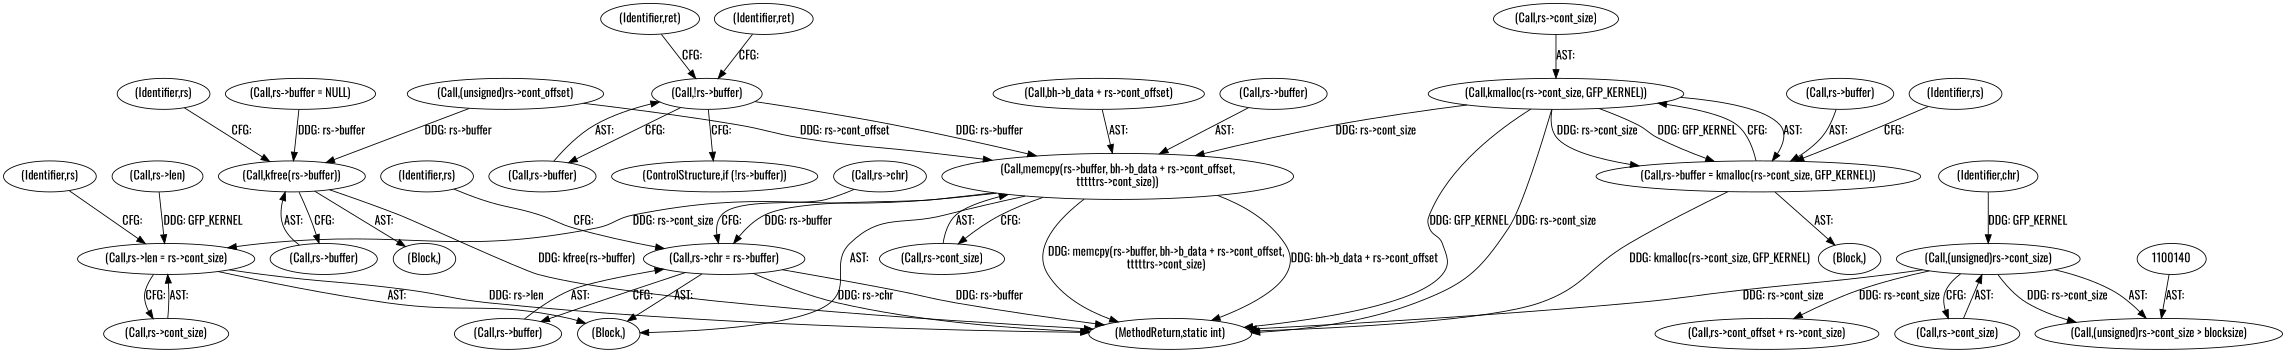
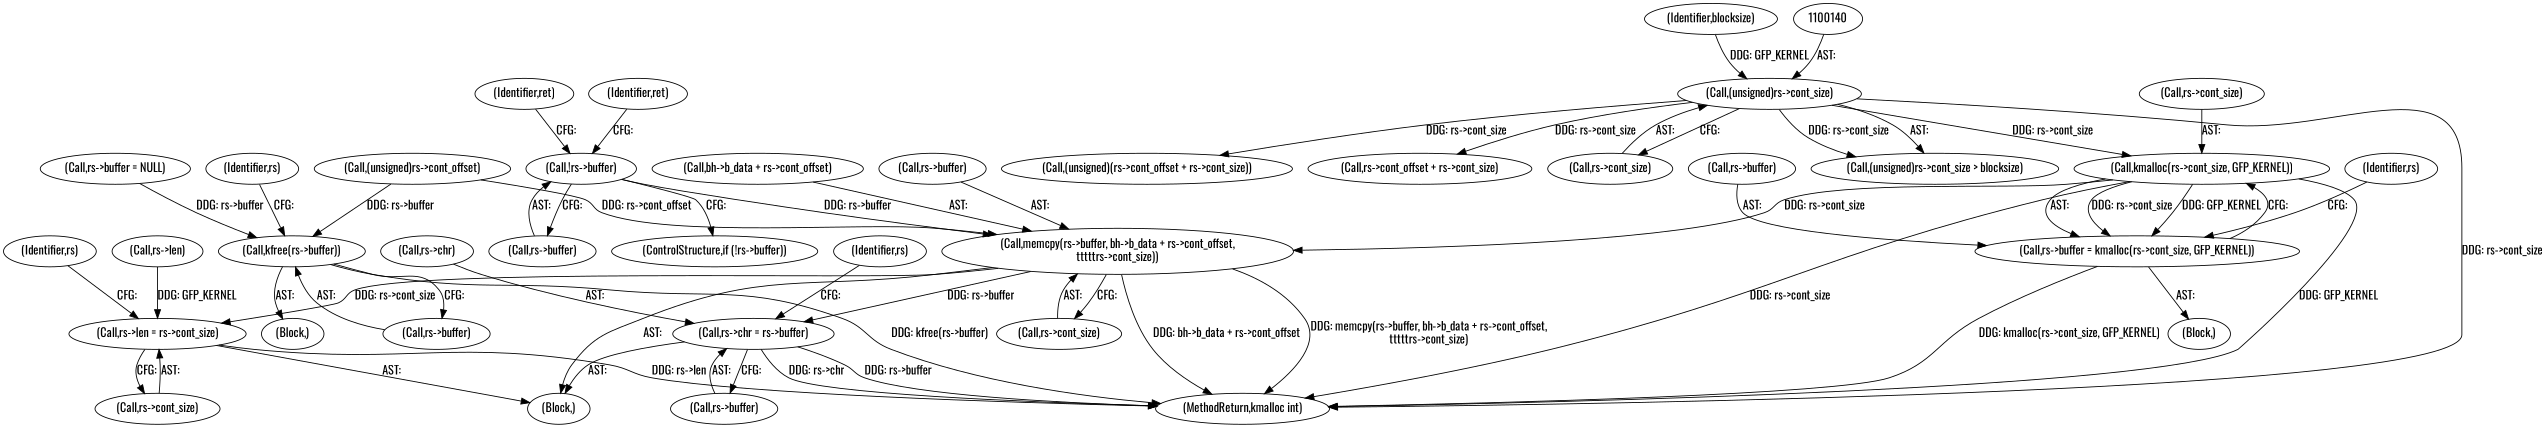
edge "(Call,(unsigned)rs->cont_size)" -> "(Call,kmalloc(rs->cont_size, GFP_KERNEL))": added, label "DDG: rs->cont_size"
node "(Call,(unsigned)(rs->cont_offset + rs->cont_size))": added
node "(Identifier,chr)": label "(Identifier,chr)" -> "(Identifier,blocksize)"
edge "(Call,rs->chr)" -> "(Call,rs->chr = rs->buffer)": label "CFG: " -> "AST: "
edge "1100140" -> "(Call,(unsigned)rs->cont_size > blocksize)": now "1100140" -> "(Call,(unsigned)rs->cont_size)"
node "(MethodReturn,static int)": label "(MethodReturn,static int)" -> "(MethodReturn,kmalloc int)"
